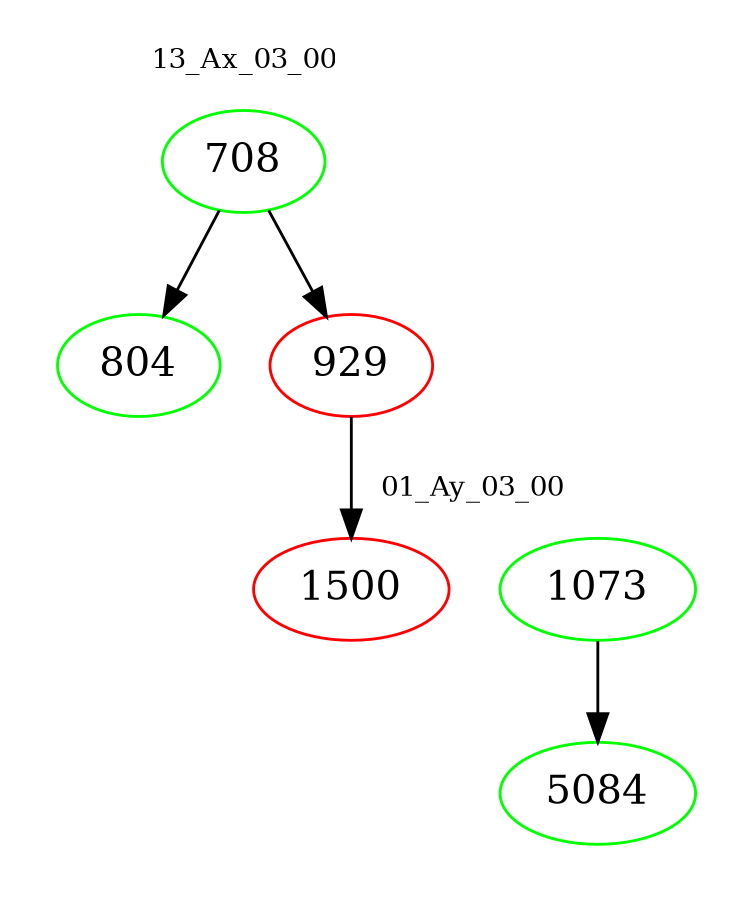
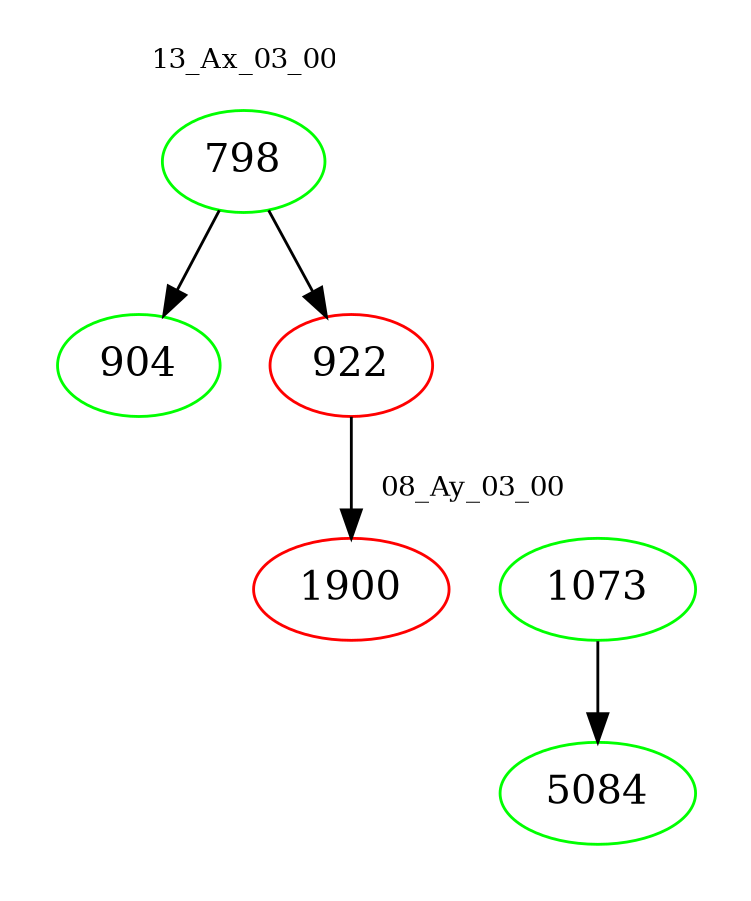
node "708": label "708" -> "798"
node "804": label "804" -> "904"
node "929": label "929" -> "922"
cluster "01_Ay_03_00": label "01_Ay_03_00" -> "08_Ay_03_00"
node "1500": label "1500" -> "1900"
